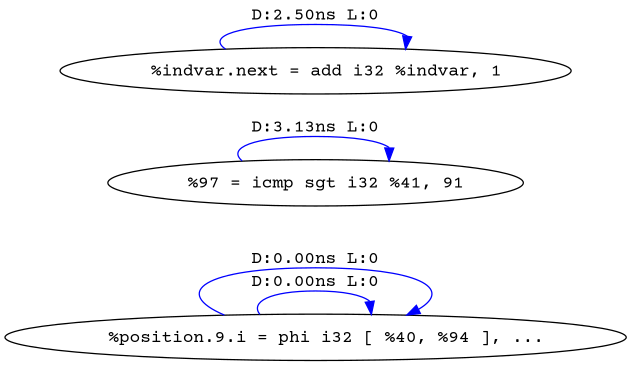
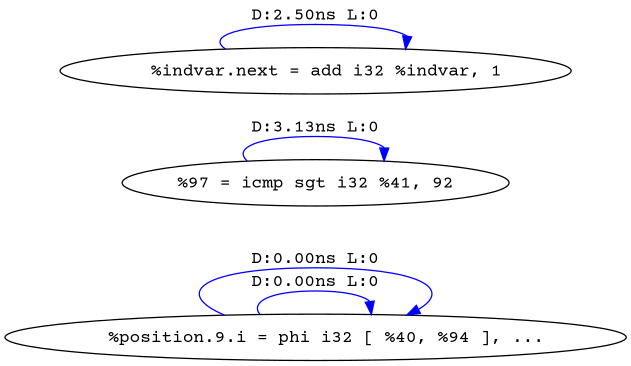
node "%97 = icmp sgt i32 %41, 91": label "%97 = icmp sgt i32 %41, 91" -> "%97 = icmp sgt i32 %41, 92"
